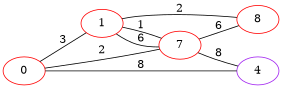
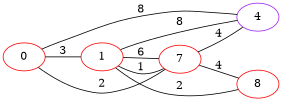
edge "8" -- "7": label "6" -> "4"
edge "4" -- "1": added, label "8"
edge "7" -- "4": label "8" -> "4"
